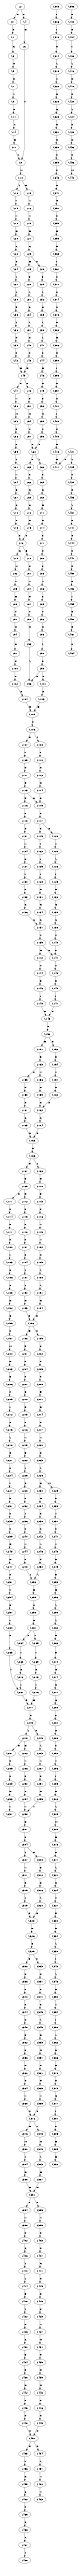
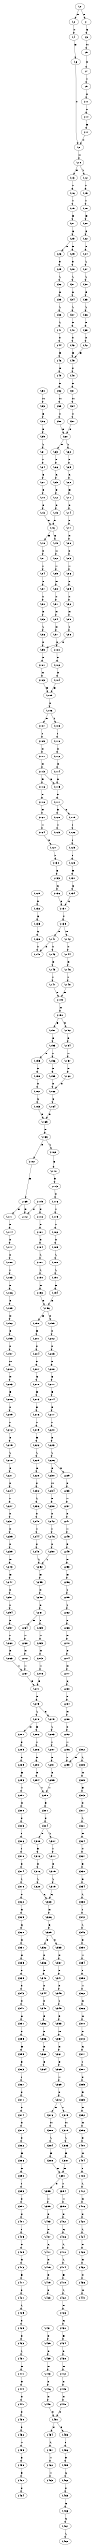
edge "S2" -> "S0": reversed
node "S47": removed
edge "S421" -> "S417": reversed
edge "S99" -> "S96": reversed
node "S126": removed
edge "S140" -> "S141": reversed
edge "S172" -> "S175": reversed
edge "S299" -> "S302": reversed
node "S300": added
node "S368": removed
edge "S392" -> "S396": added, label "K"
node "S427": removed
